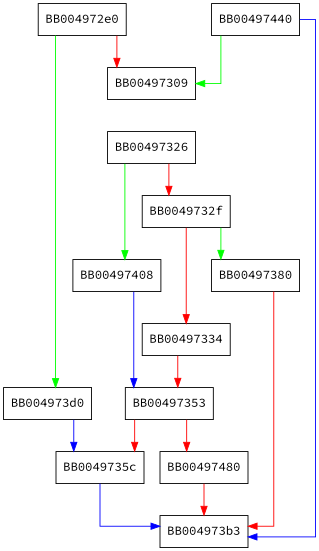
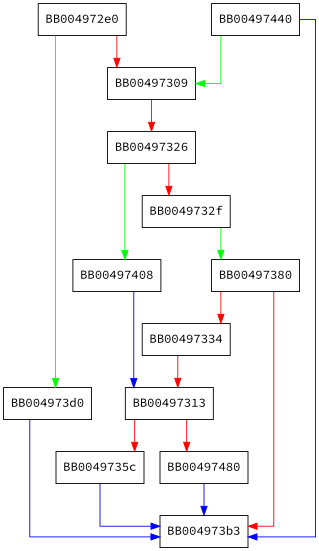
edge "BB00497309" -> "BB00497326": added
edge "BB0049732f" -> "BB00497334": now "BB00497380" -> "BB00497334"
node "BB00497353": label "BB00497353" -> "BB00497313"
edge "BB004973d0" -> "BB0049735c": now "BB004973d0" -> "BB004973b3"
edge "BB00497480" -> "BB004973b3": color red -> blue
